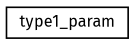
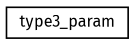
node "type1_param": label "type1_param" -> "type3_param"
